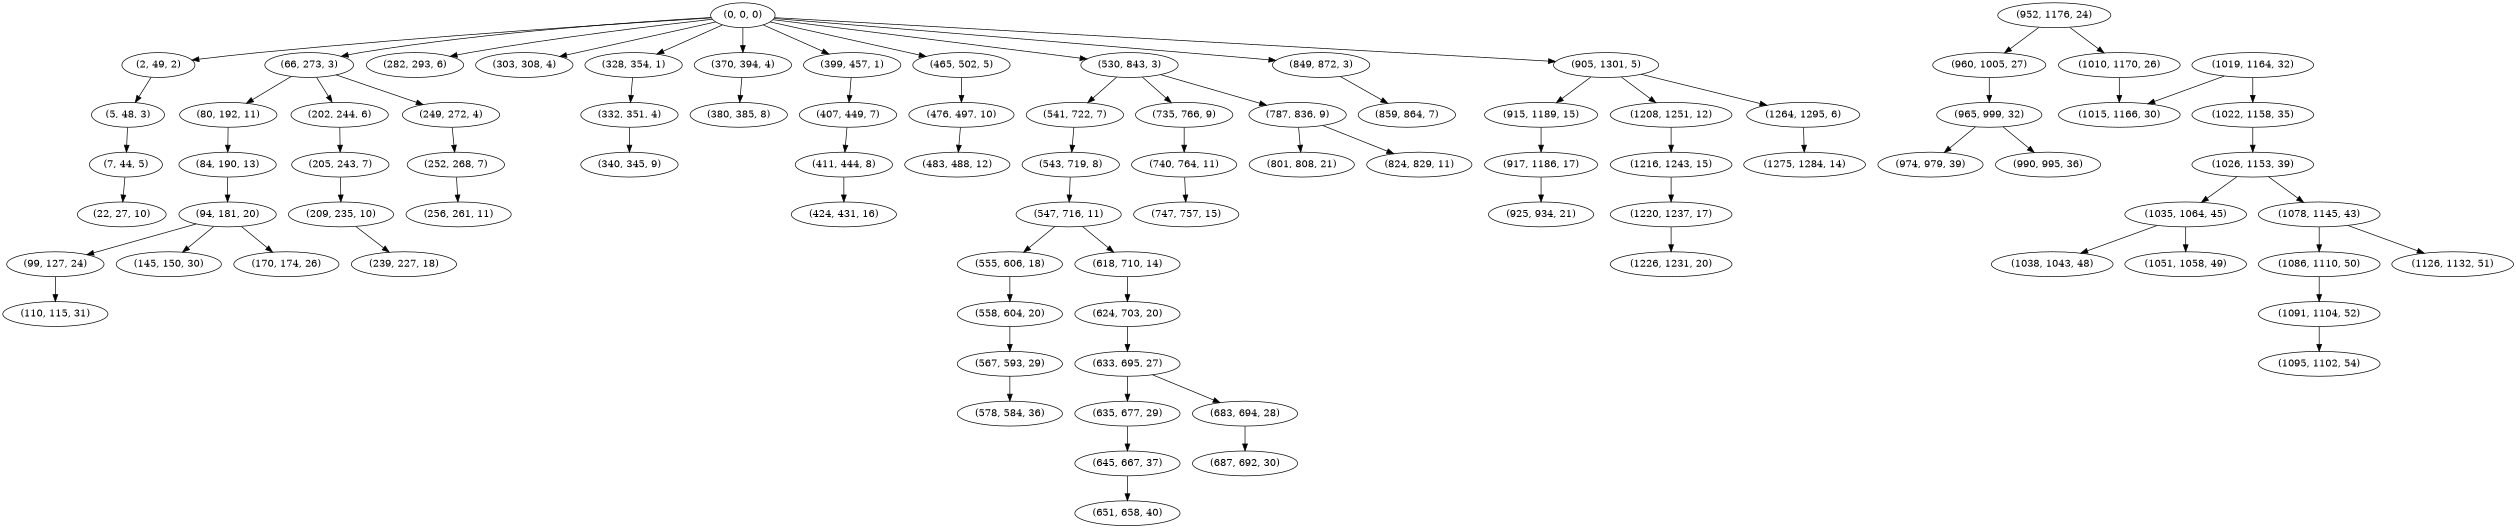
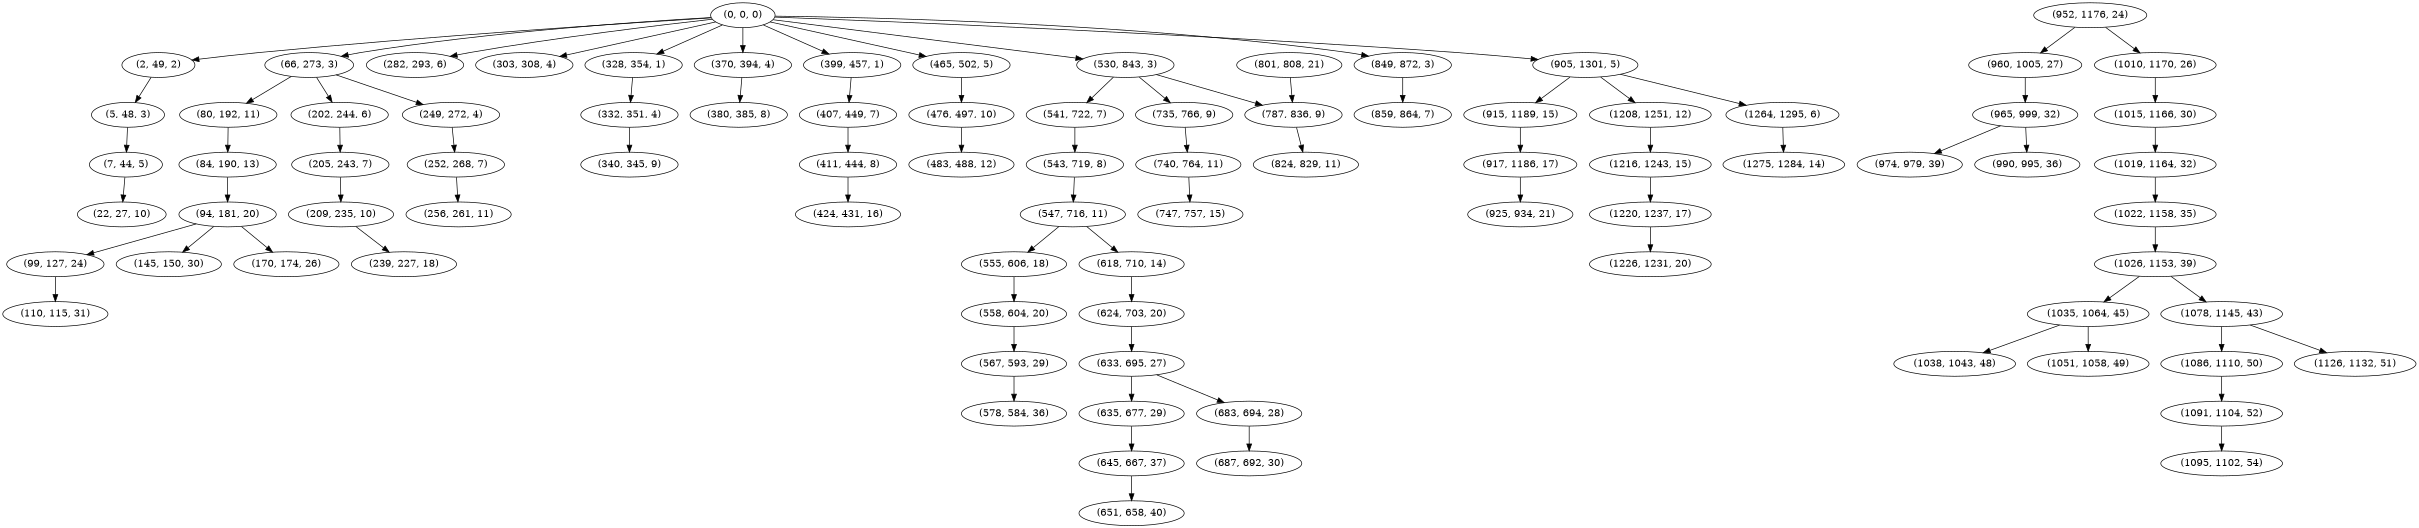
edge "(1019, 1164, 32)" -> "(1015, 1166, 30)": reversed
edge "(787, 836, 9)" -> "(801, 808, 21)": reversed
